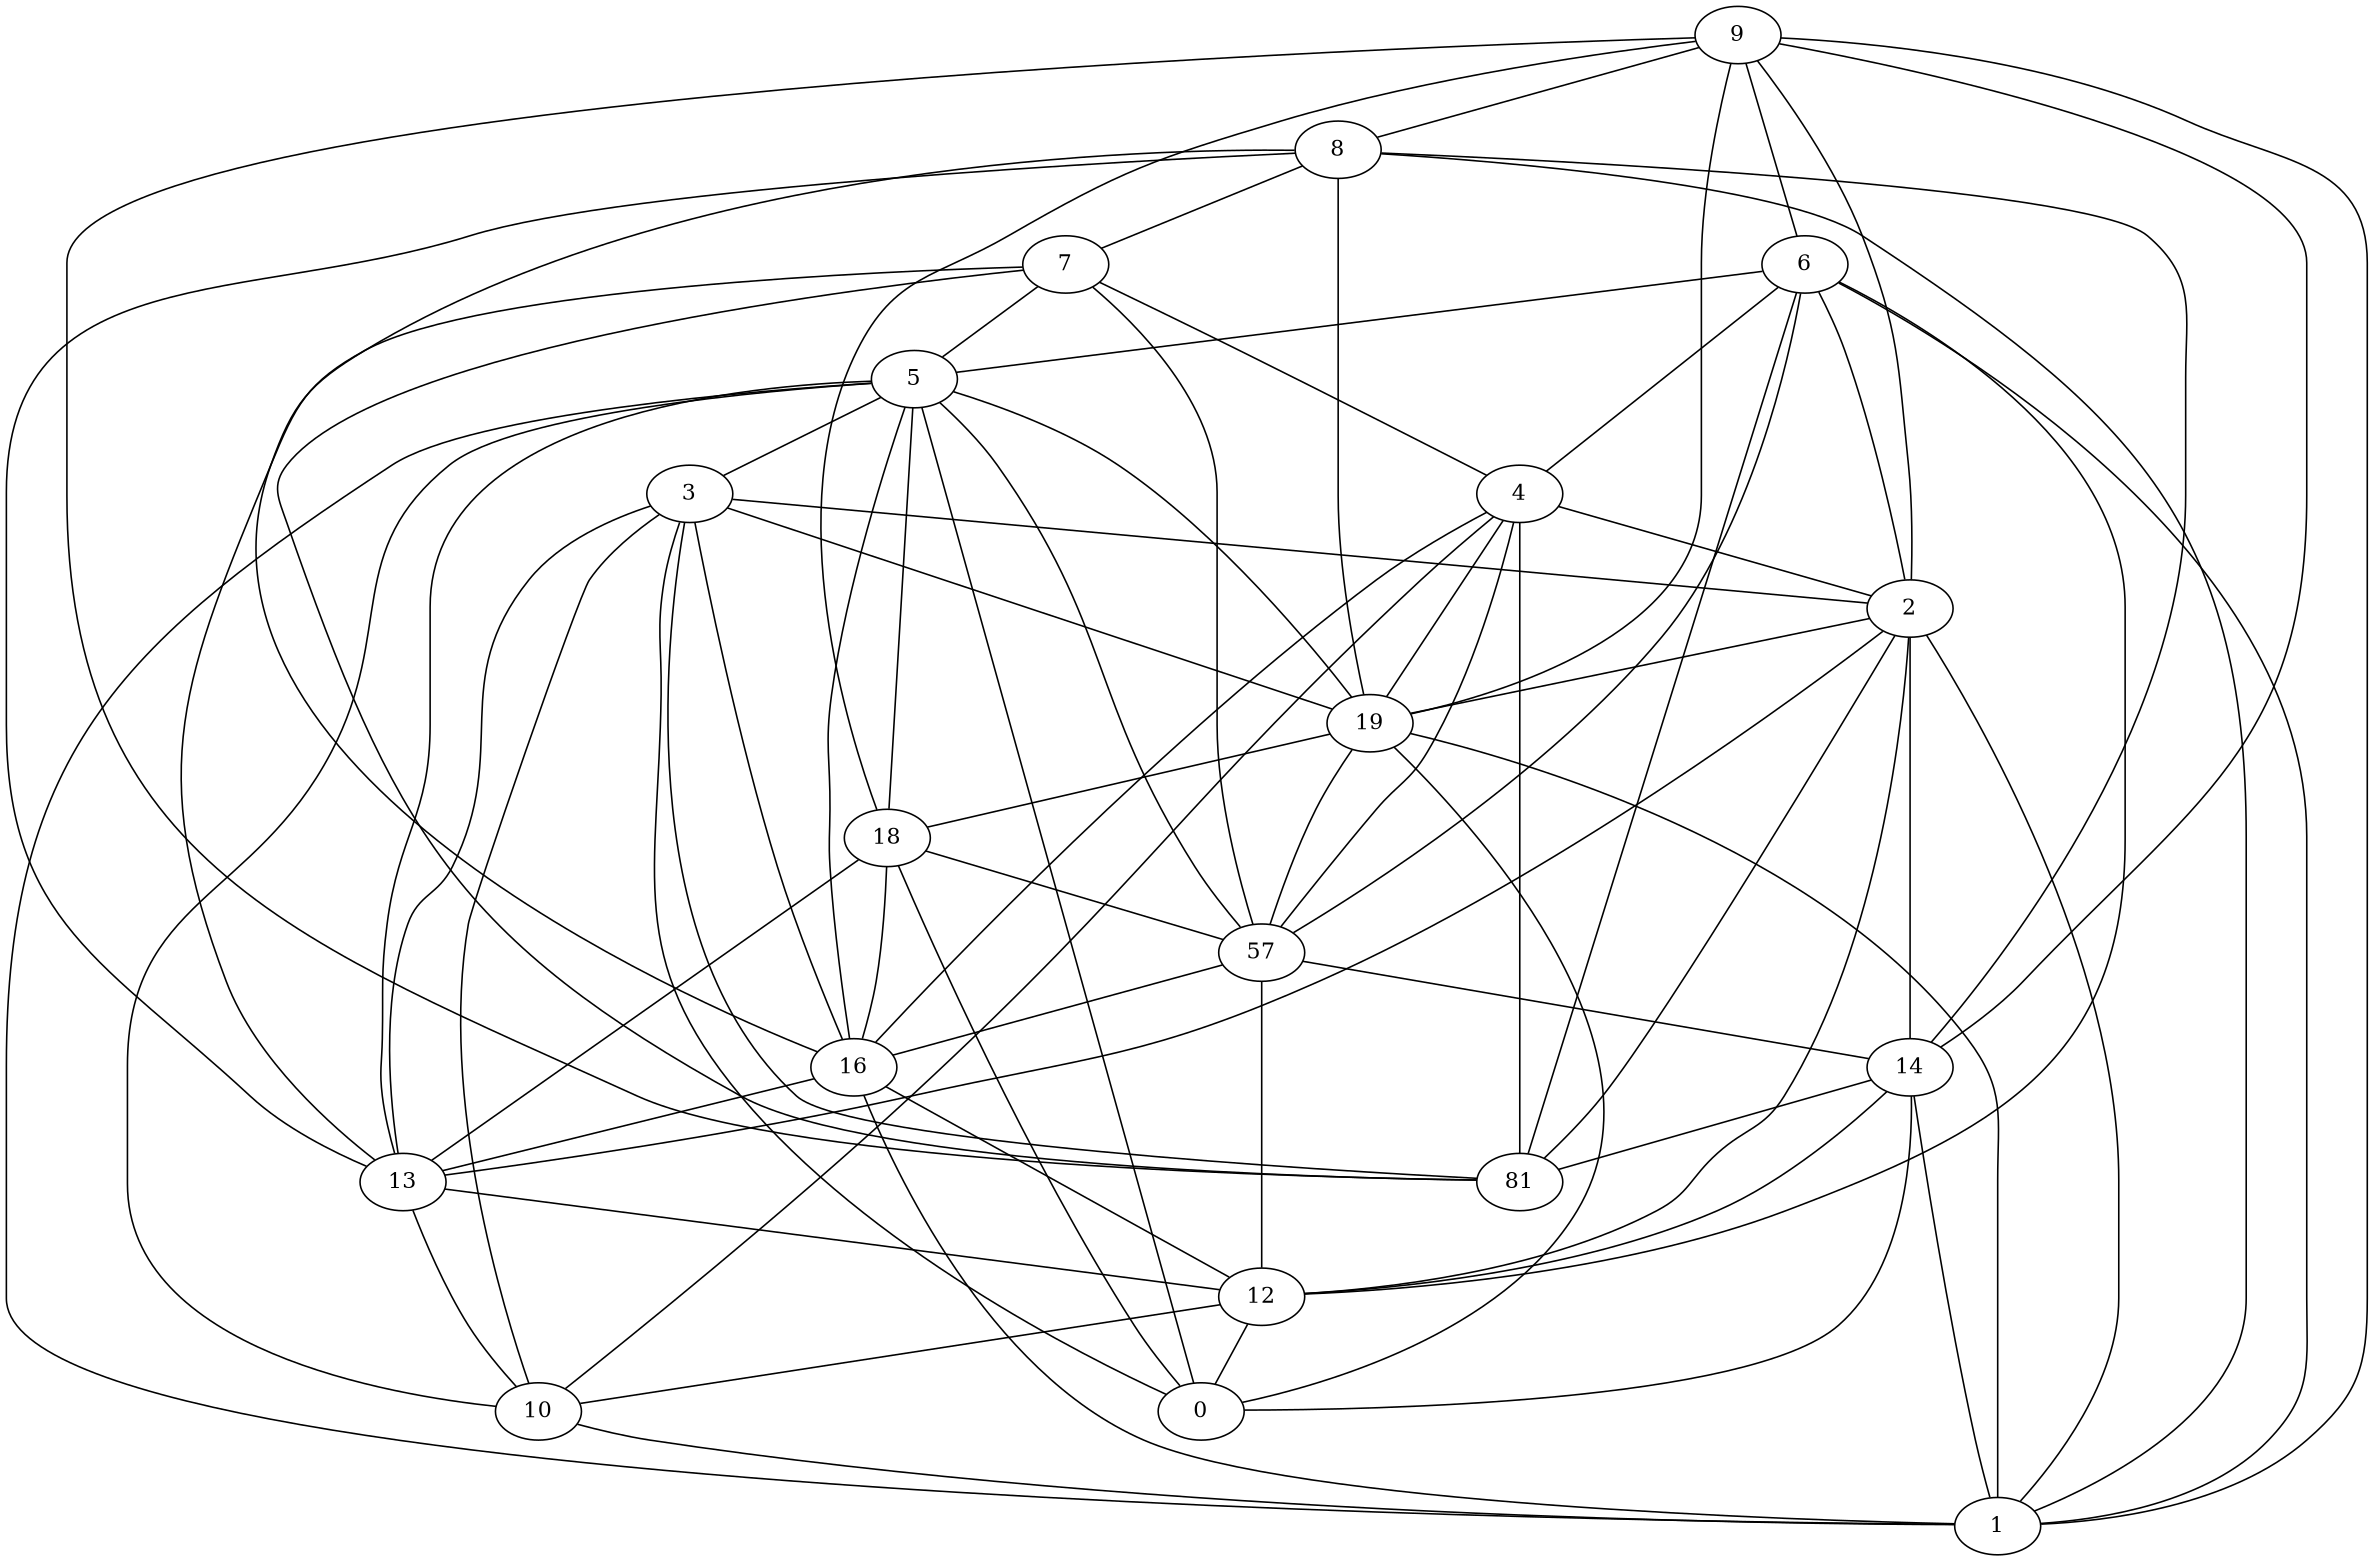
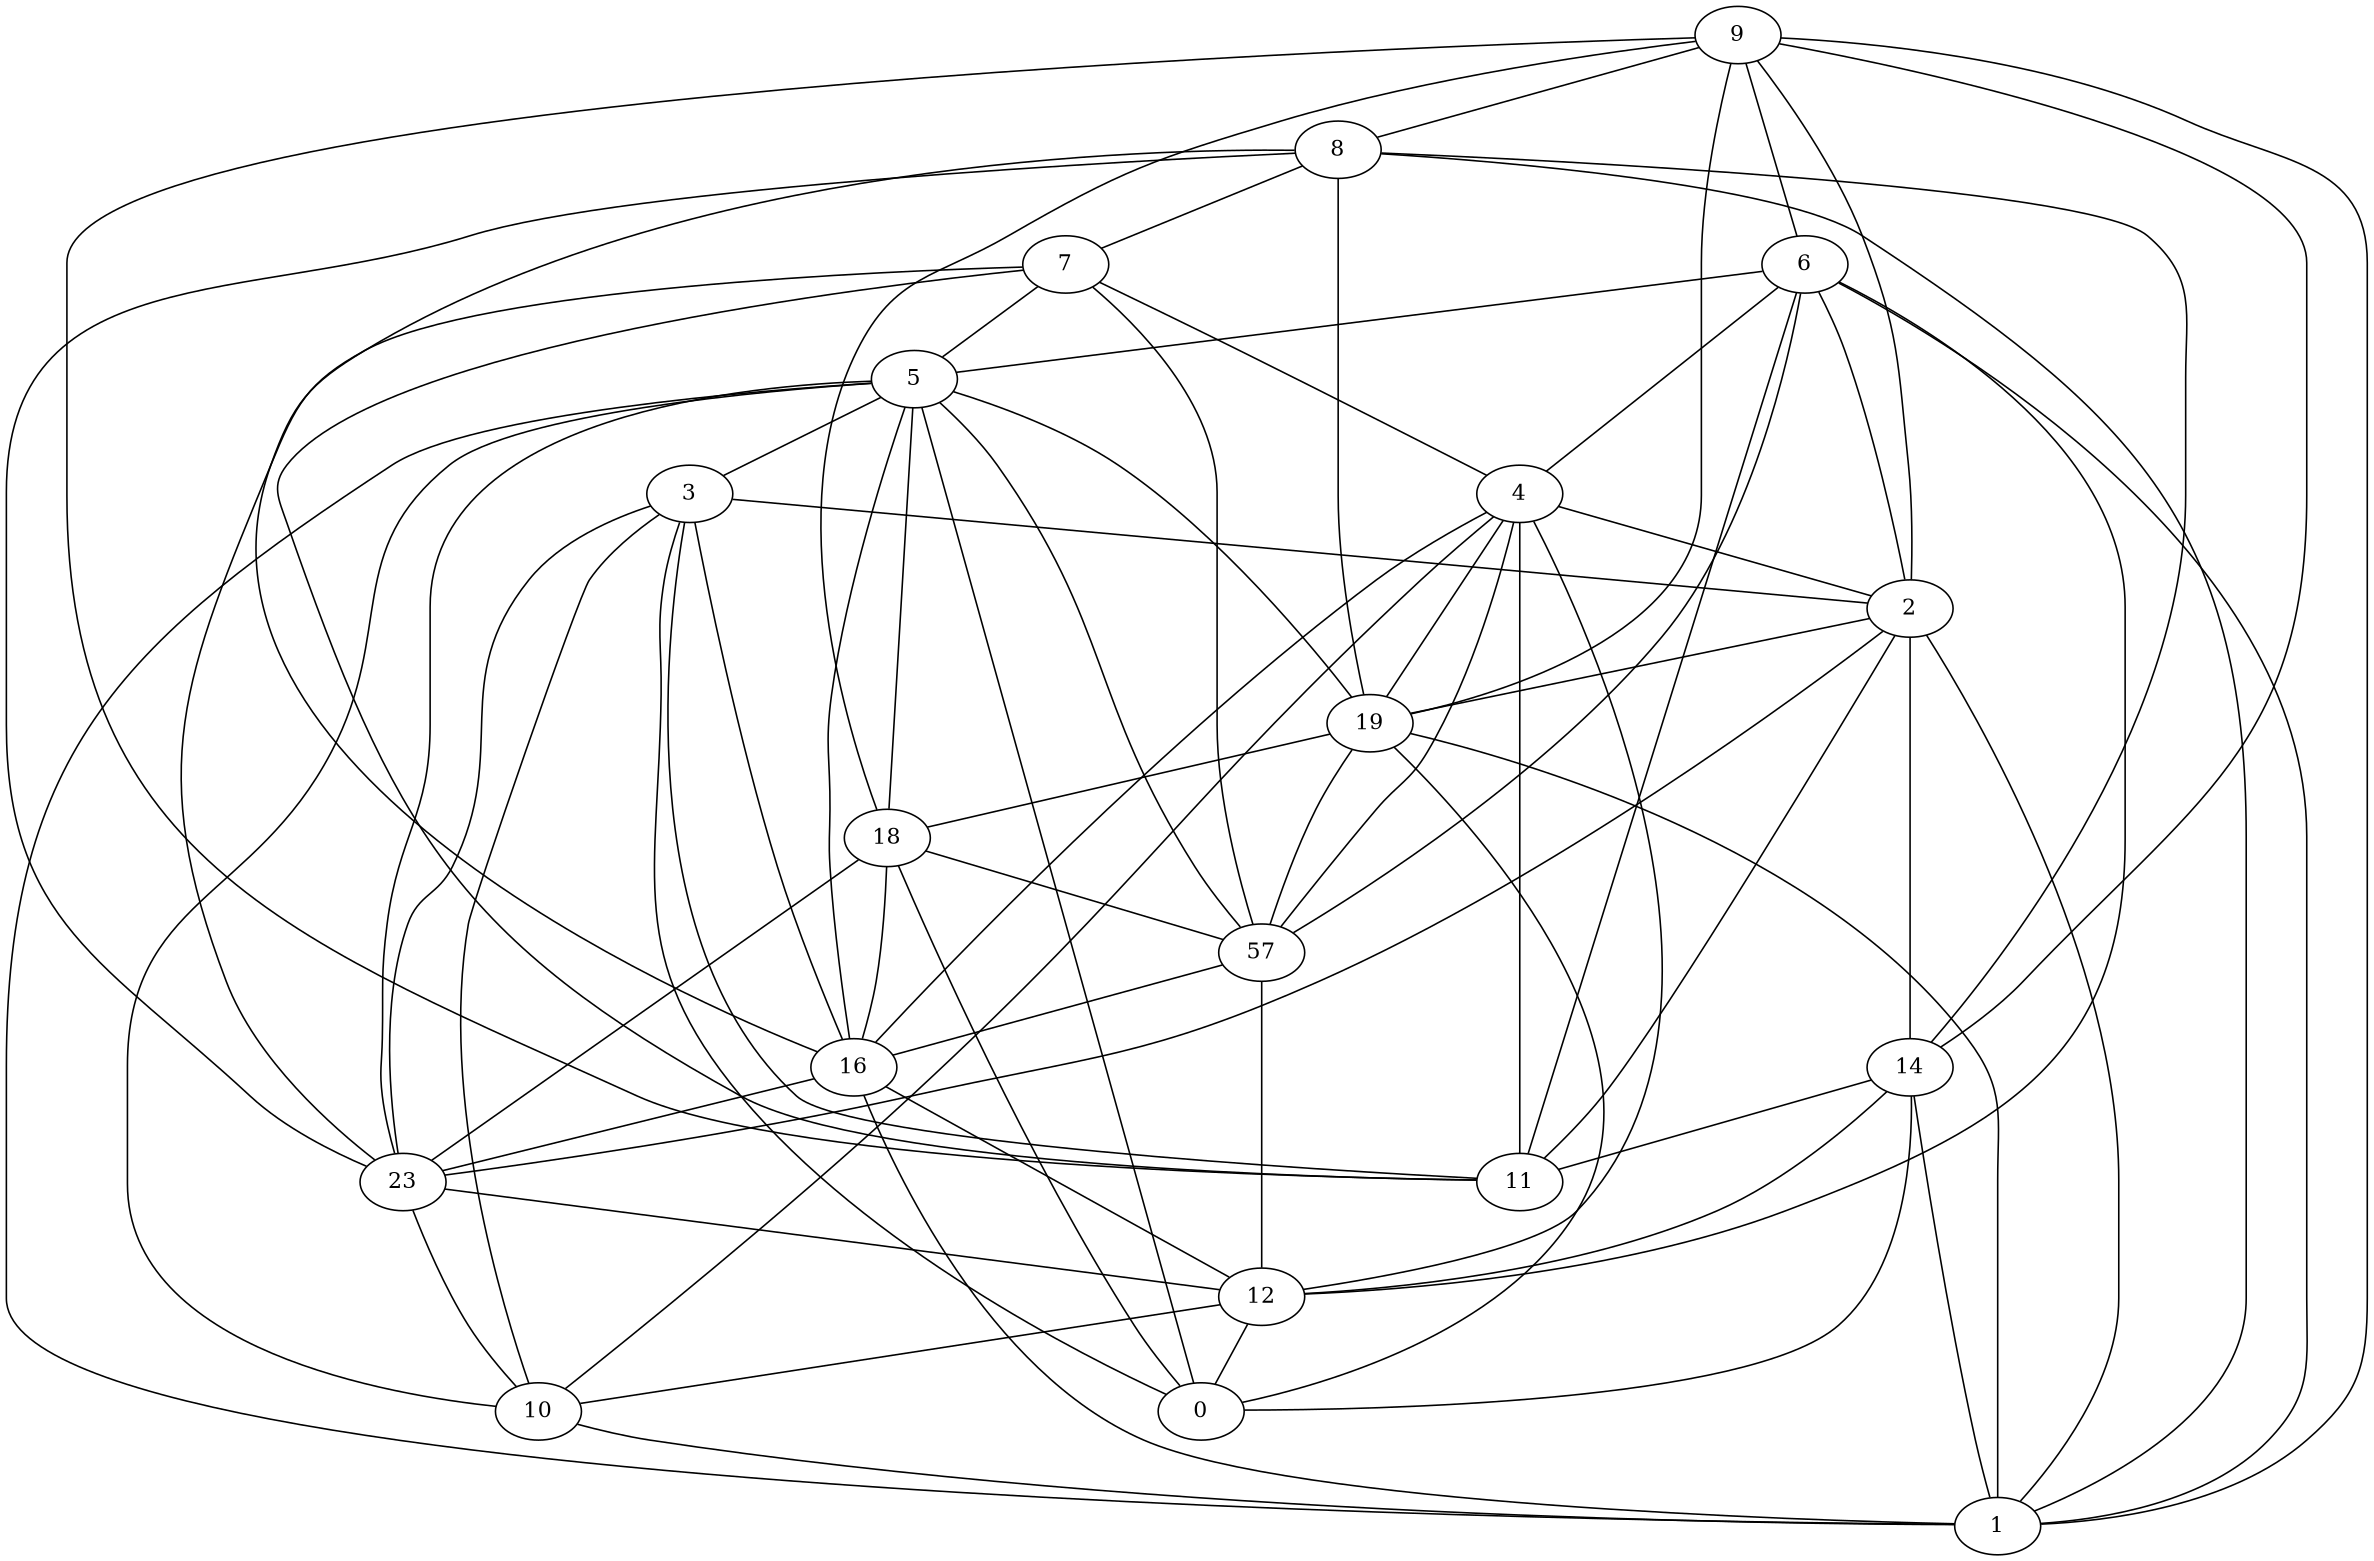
edge "3" -- "19": removed
edge "57" -- "14": removed
edge "2" -- "12": now "4" -- "12"
node "13": label "13" -> "23"
node "81": label "81" -> "11"
